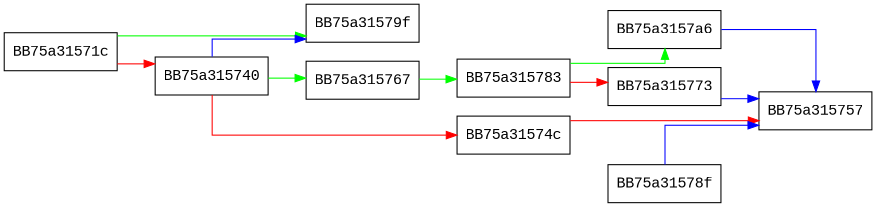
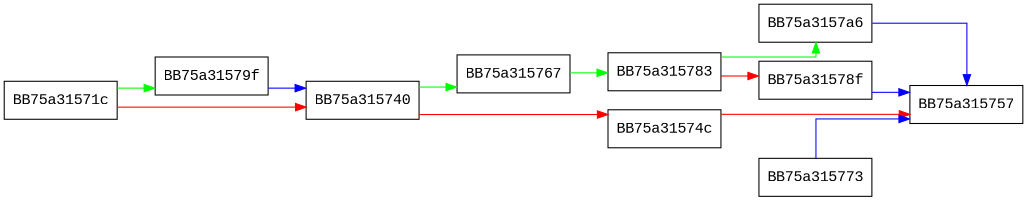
edge "BB75a315740" -> "BB75a31579f": reversed
edge "BB75a315783" -> "BB75a315773": now "BB75a315783" -> "BB75a31578f"
